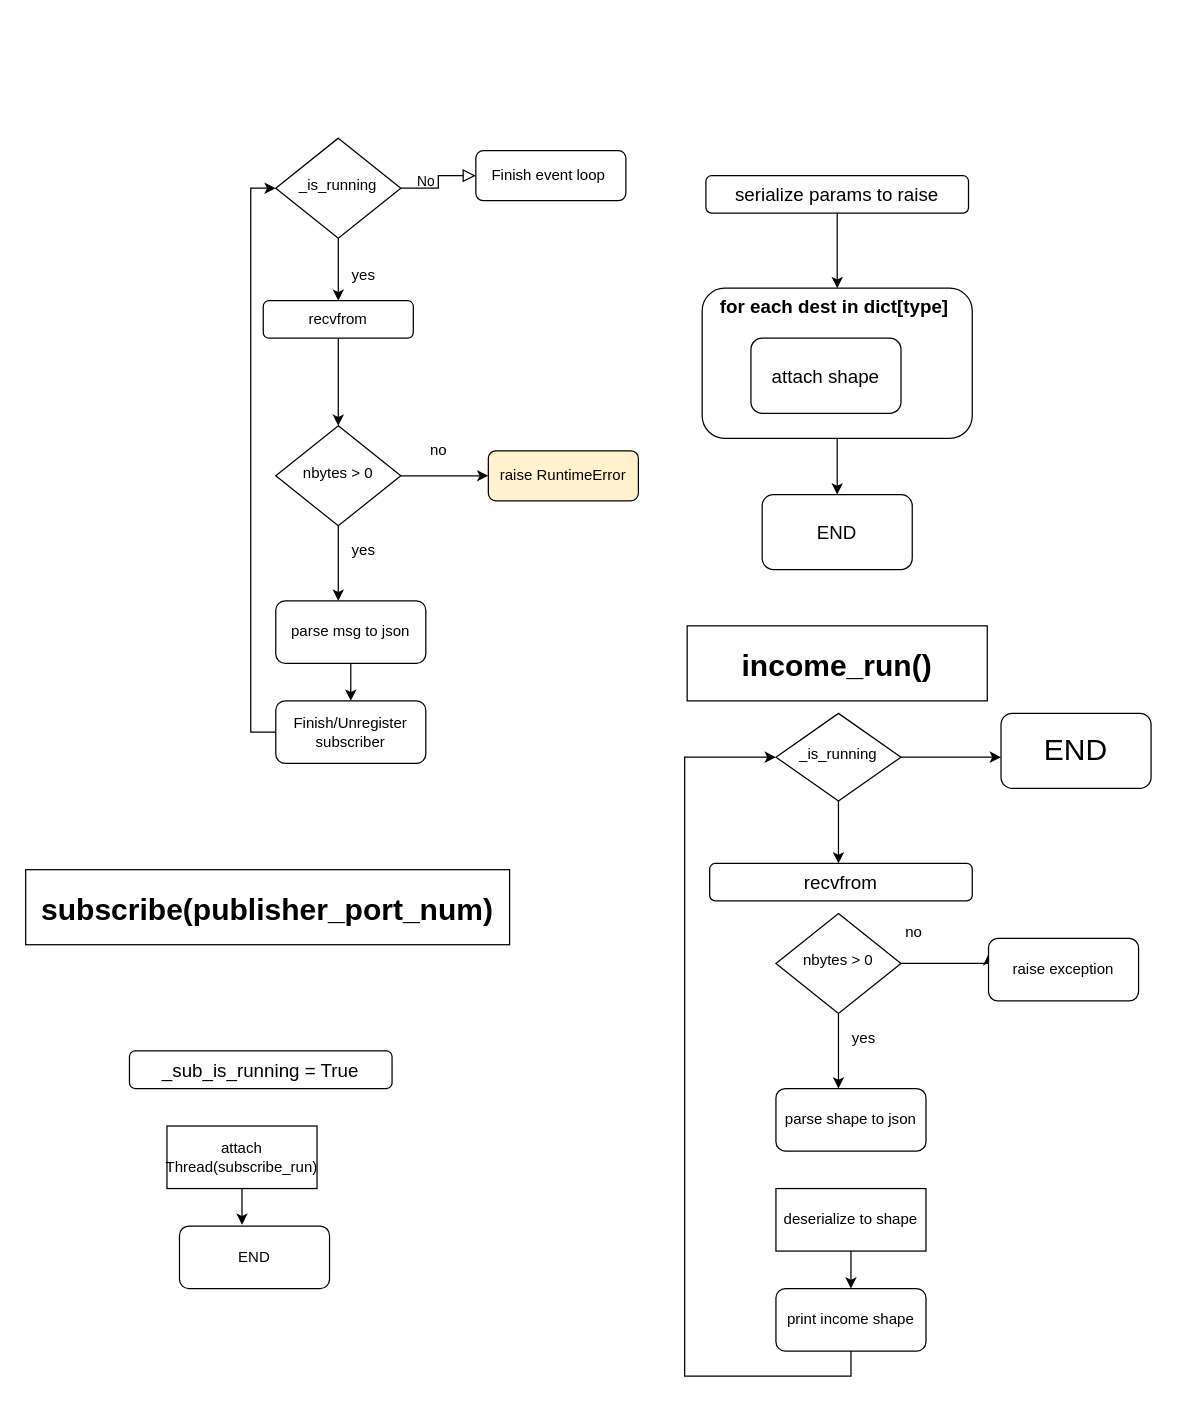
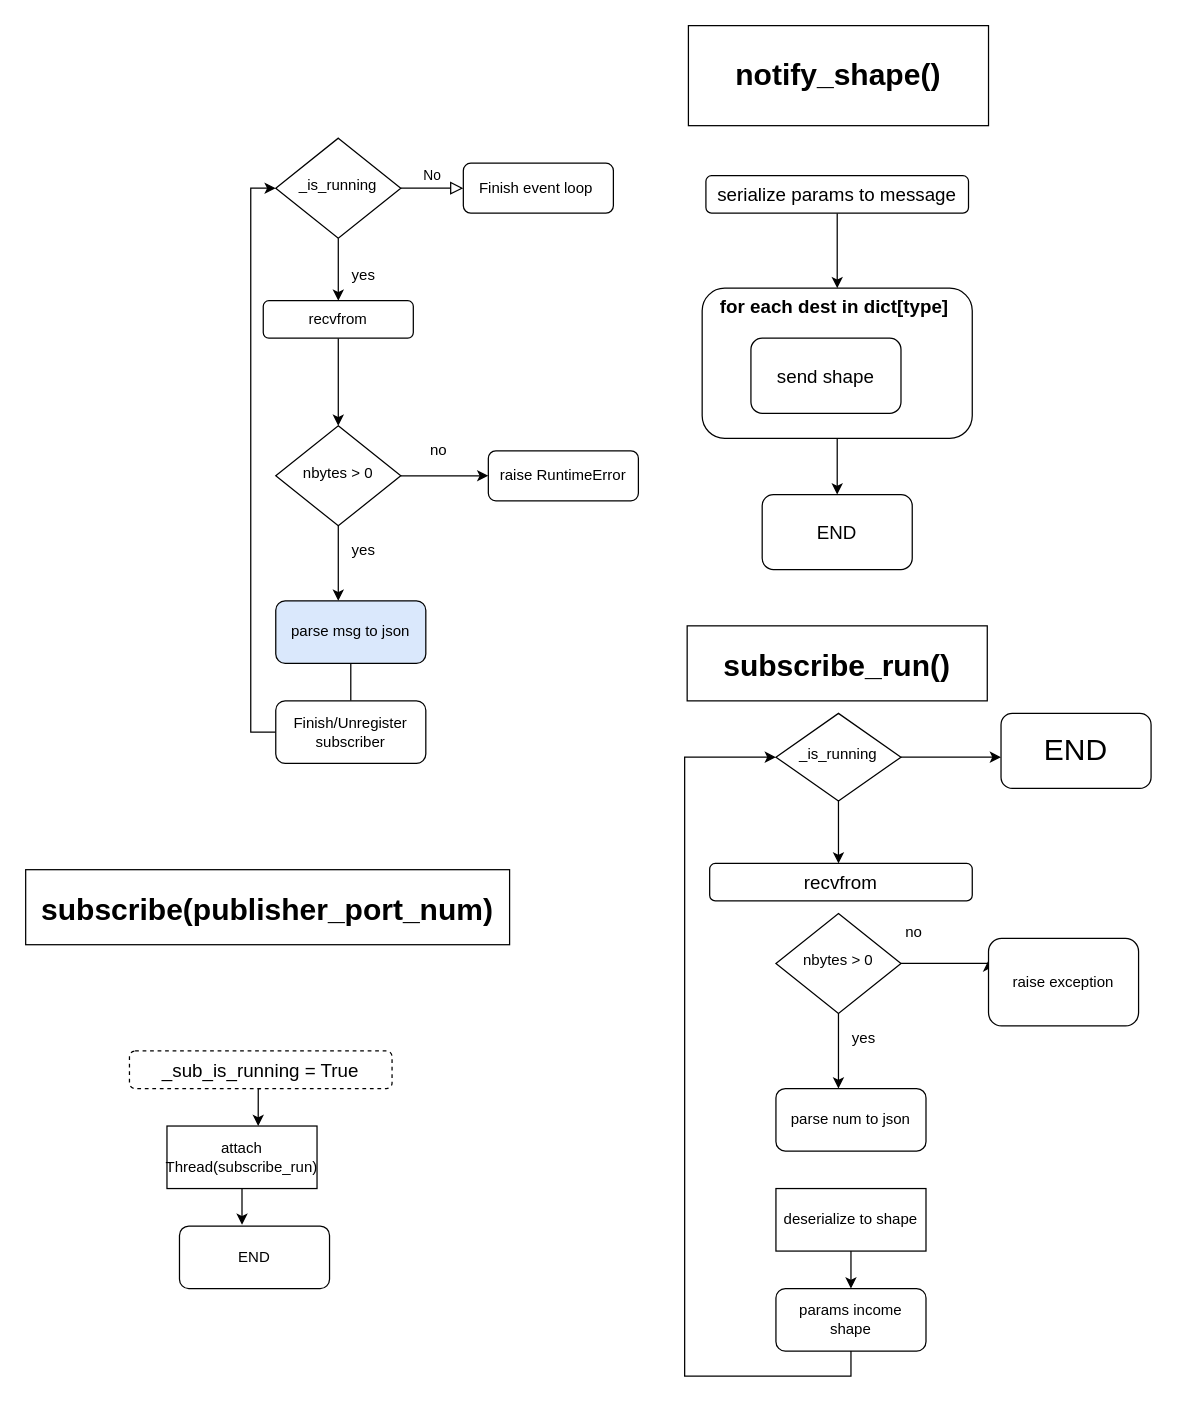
node "notify_shape()": added
node "Finish event loop": moved (551, 176) -> (538, 188)
node "serialize params to raise": label "serialize params to raise" -> "serialize params to message"
node "attach shape": label "attach shape" -> "send shape"
node "raise RuntimeError": fillcolor #fff2cc -> #ffffff
node "parse msg to json": fillcolor #ffffff -> #dae8fc
node "income_run()": label "income_run()" -> "subscribe_run()"
edge "parse msg to json" -> "Finish/Unregister subscriber": arrowhead classic -> none
node "raise exception": size 150x63 -> 150x88
node "_sub_is_running = True": style solid -> dashed
edge "_sub_is_running = True" -> "attach Thread(subscribe_run)": added
node "parse shape to json": label "parse shape to json" -> "parse num to json"
node "print income shape": label "print income shape" -> "params income shape"
